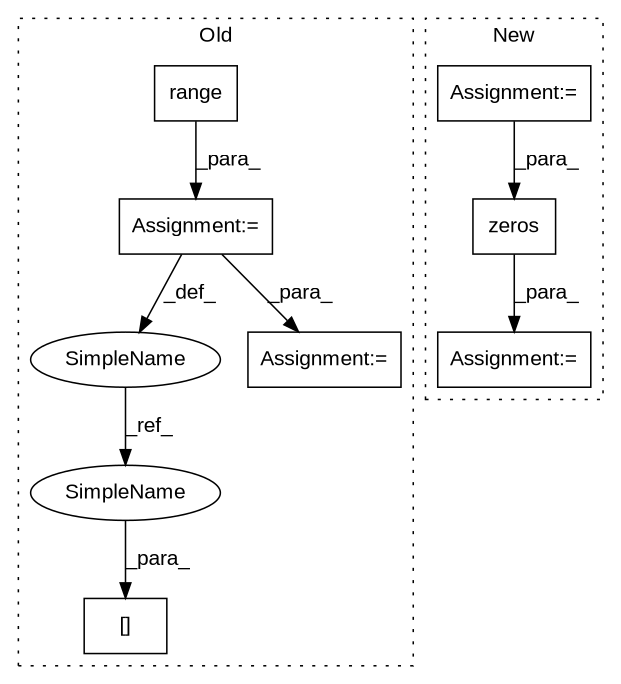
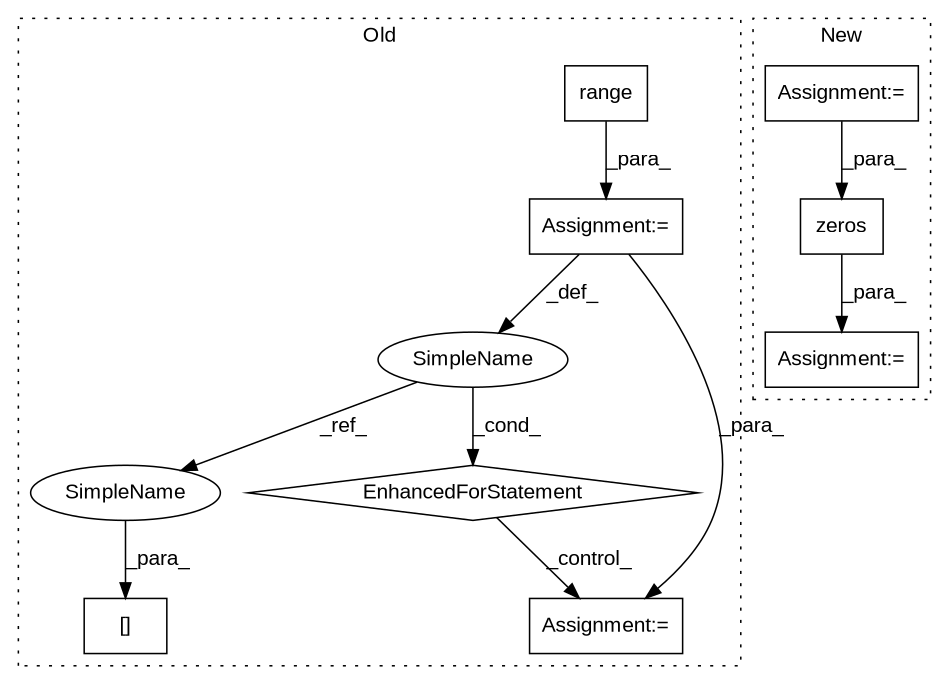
node "EnhancedForStatement": added
